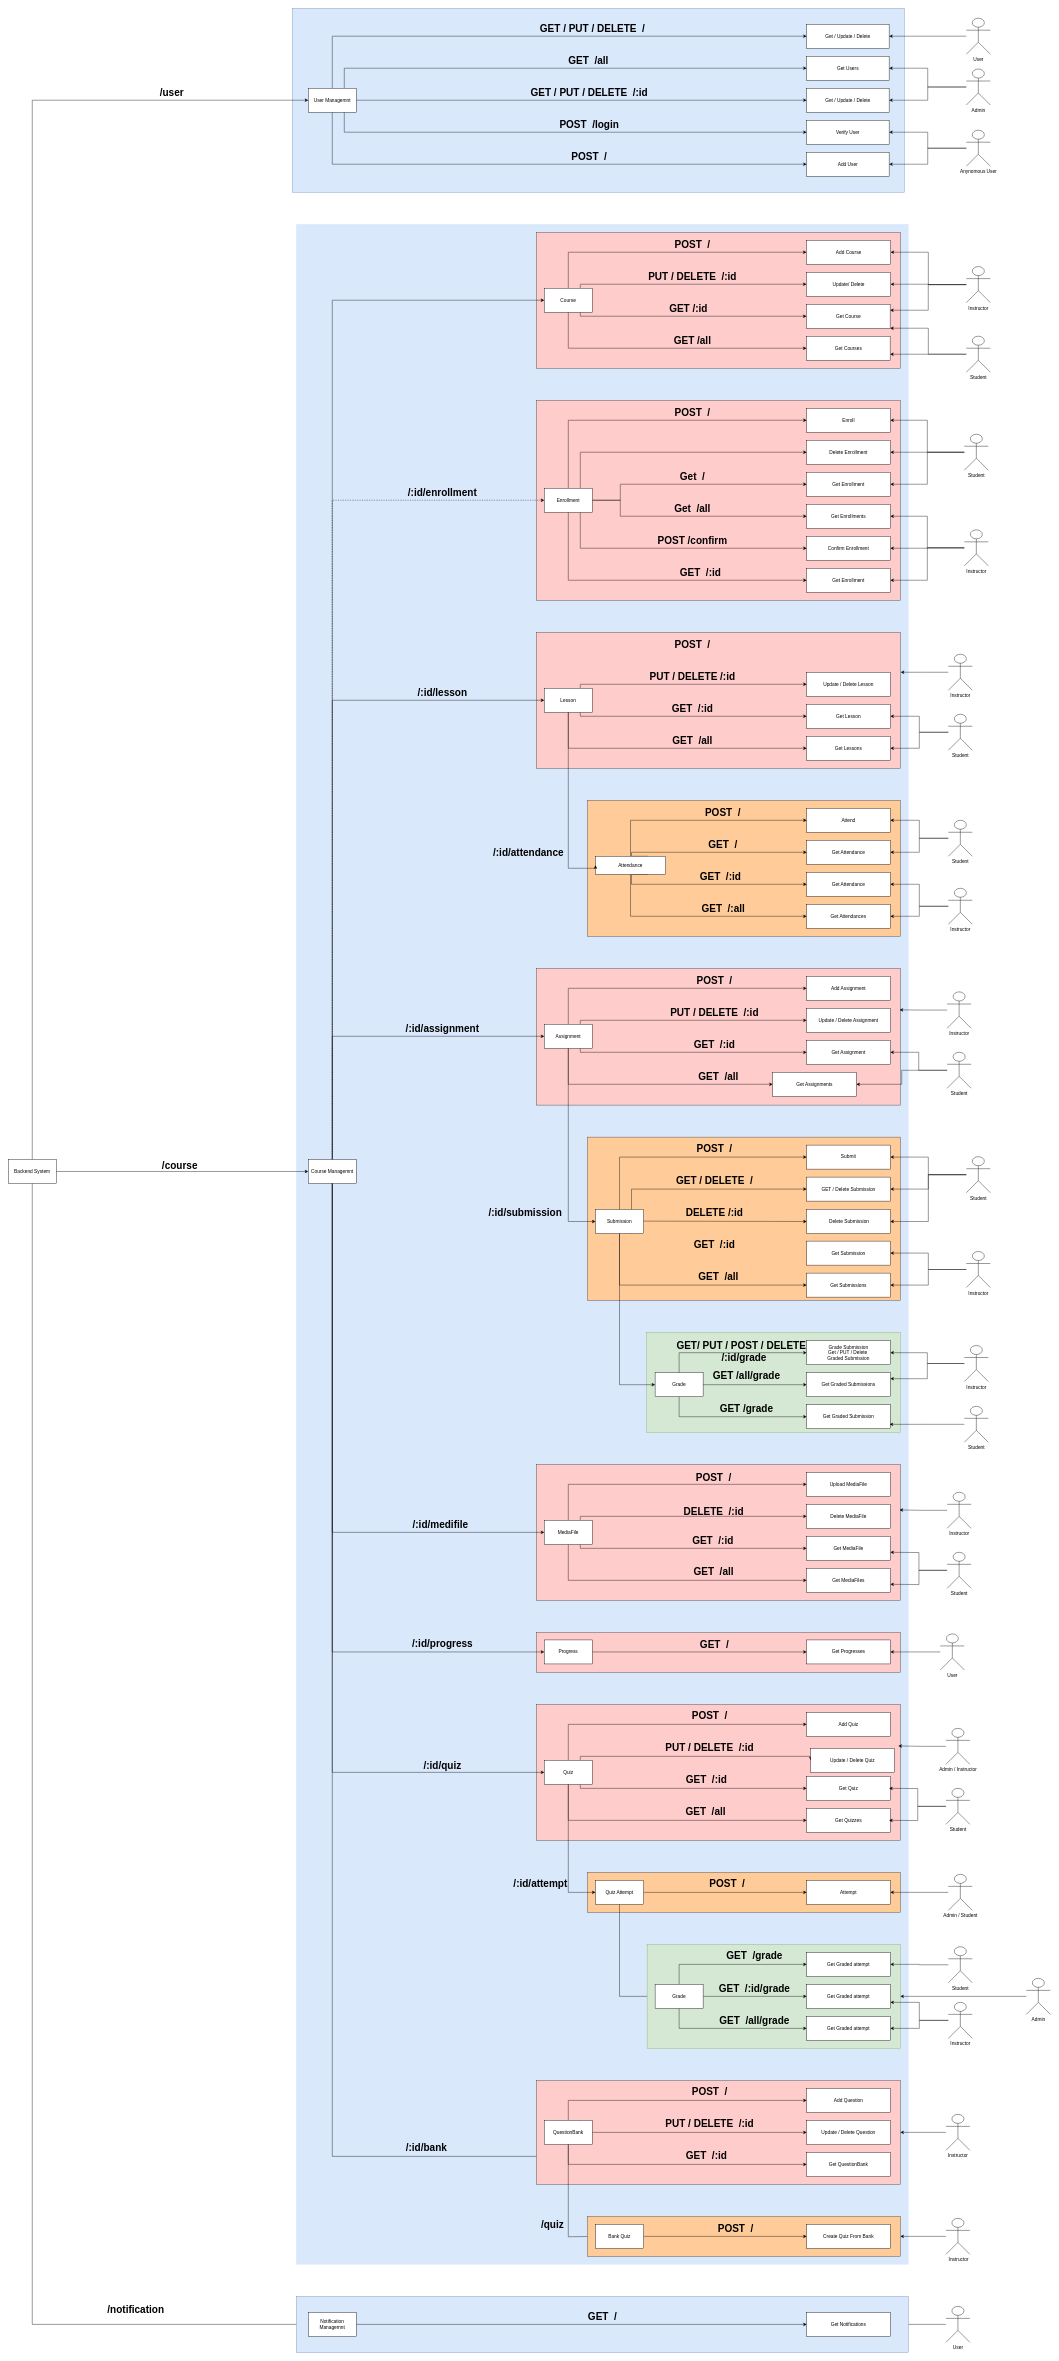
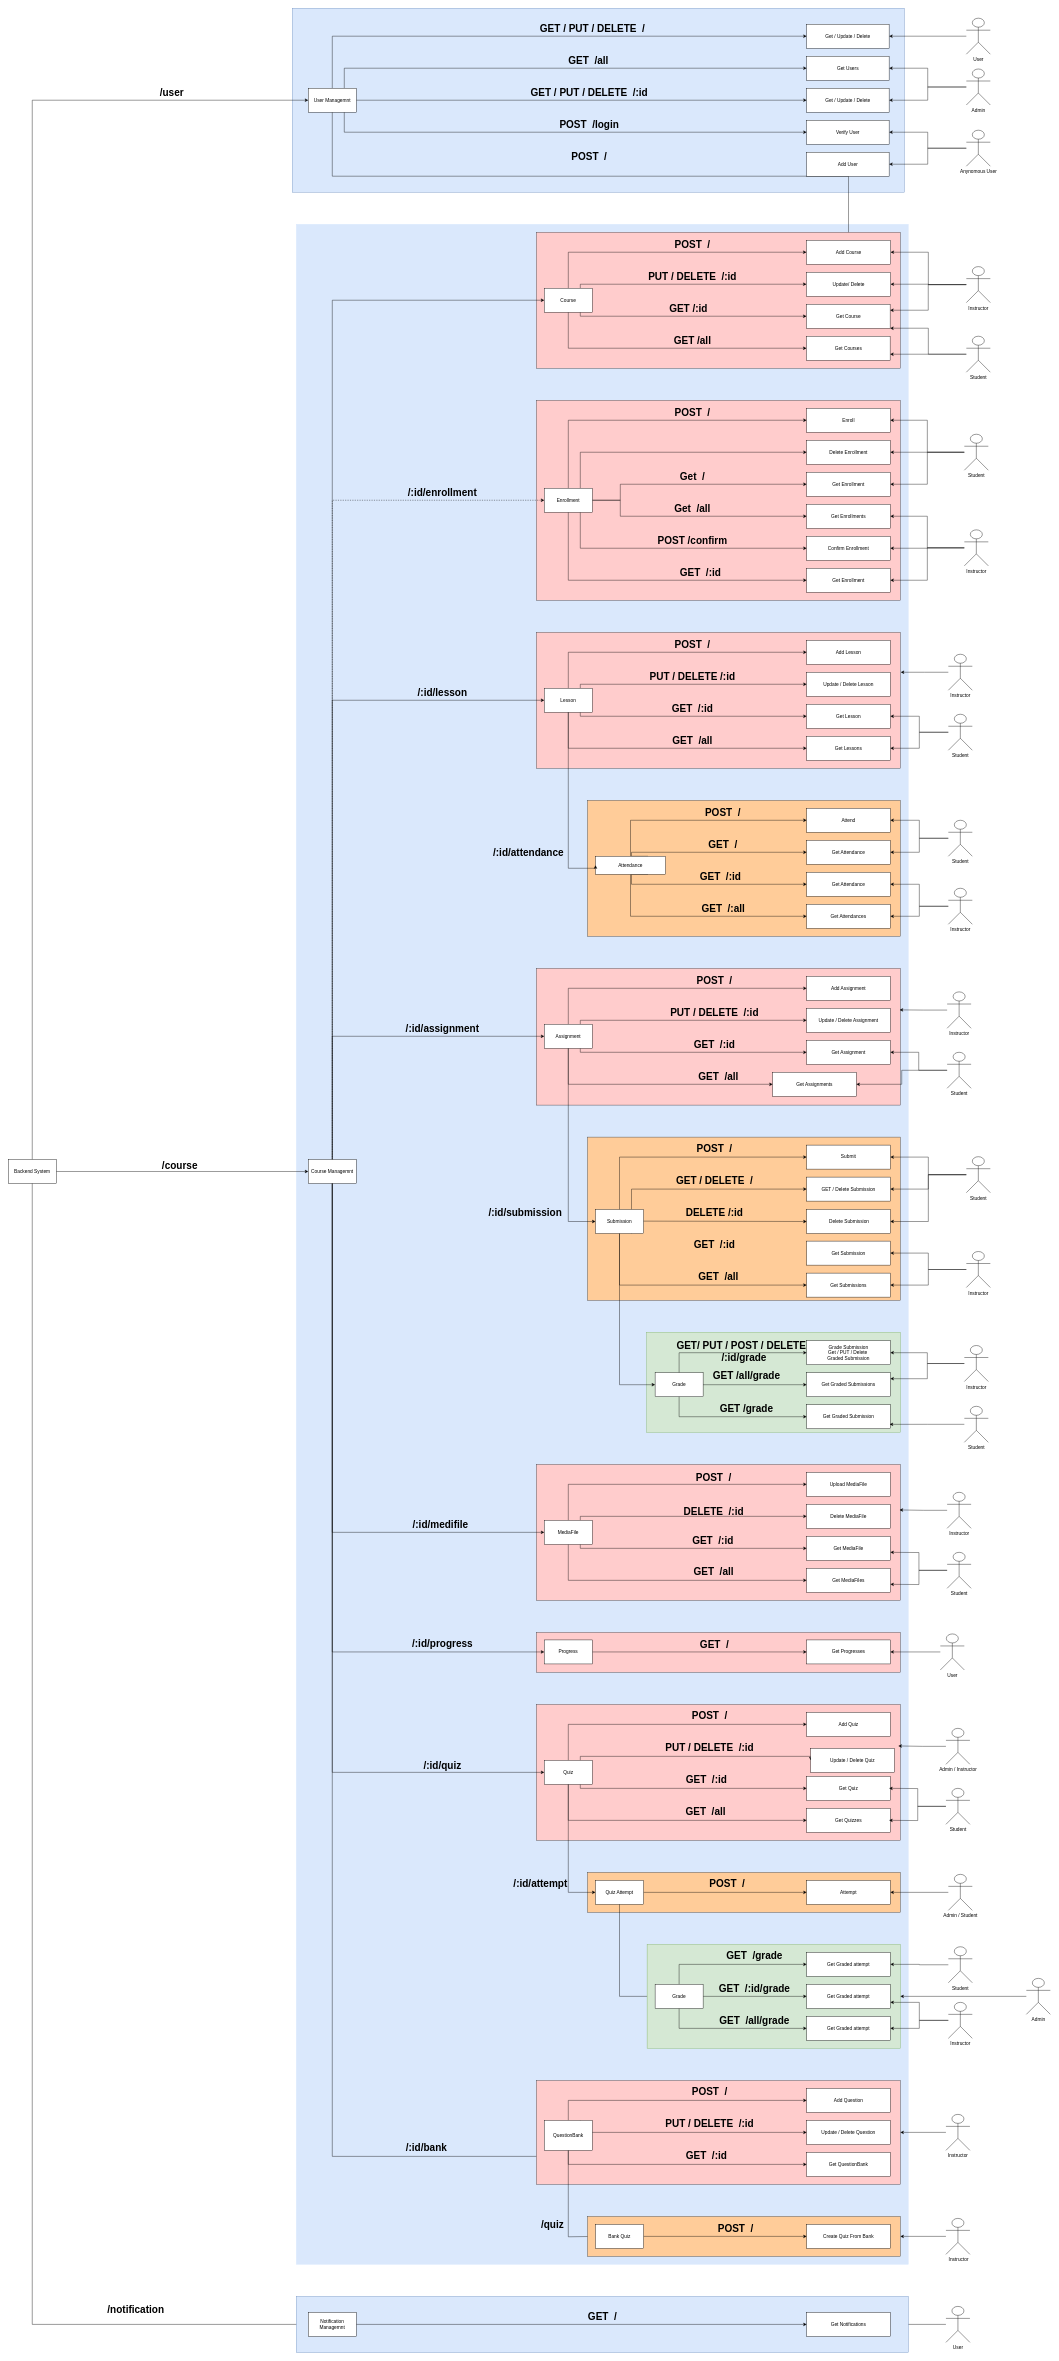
edge "User Managemnt" -> "Add User": now "User Managemnt" -> "Add Course"
edge "Lesson" -> "Add Lesson": added
node "Add Lesson": added
node "QuestionBank": size 48x24 -> 48x30
